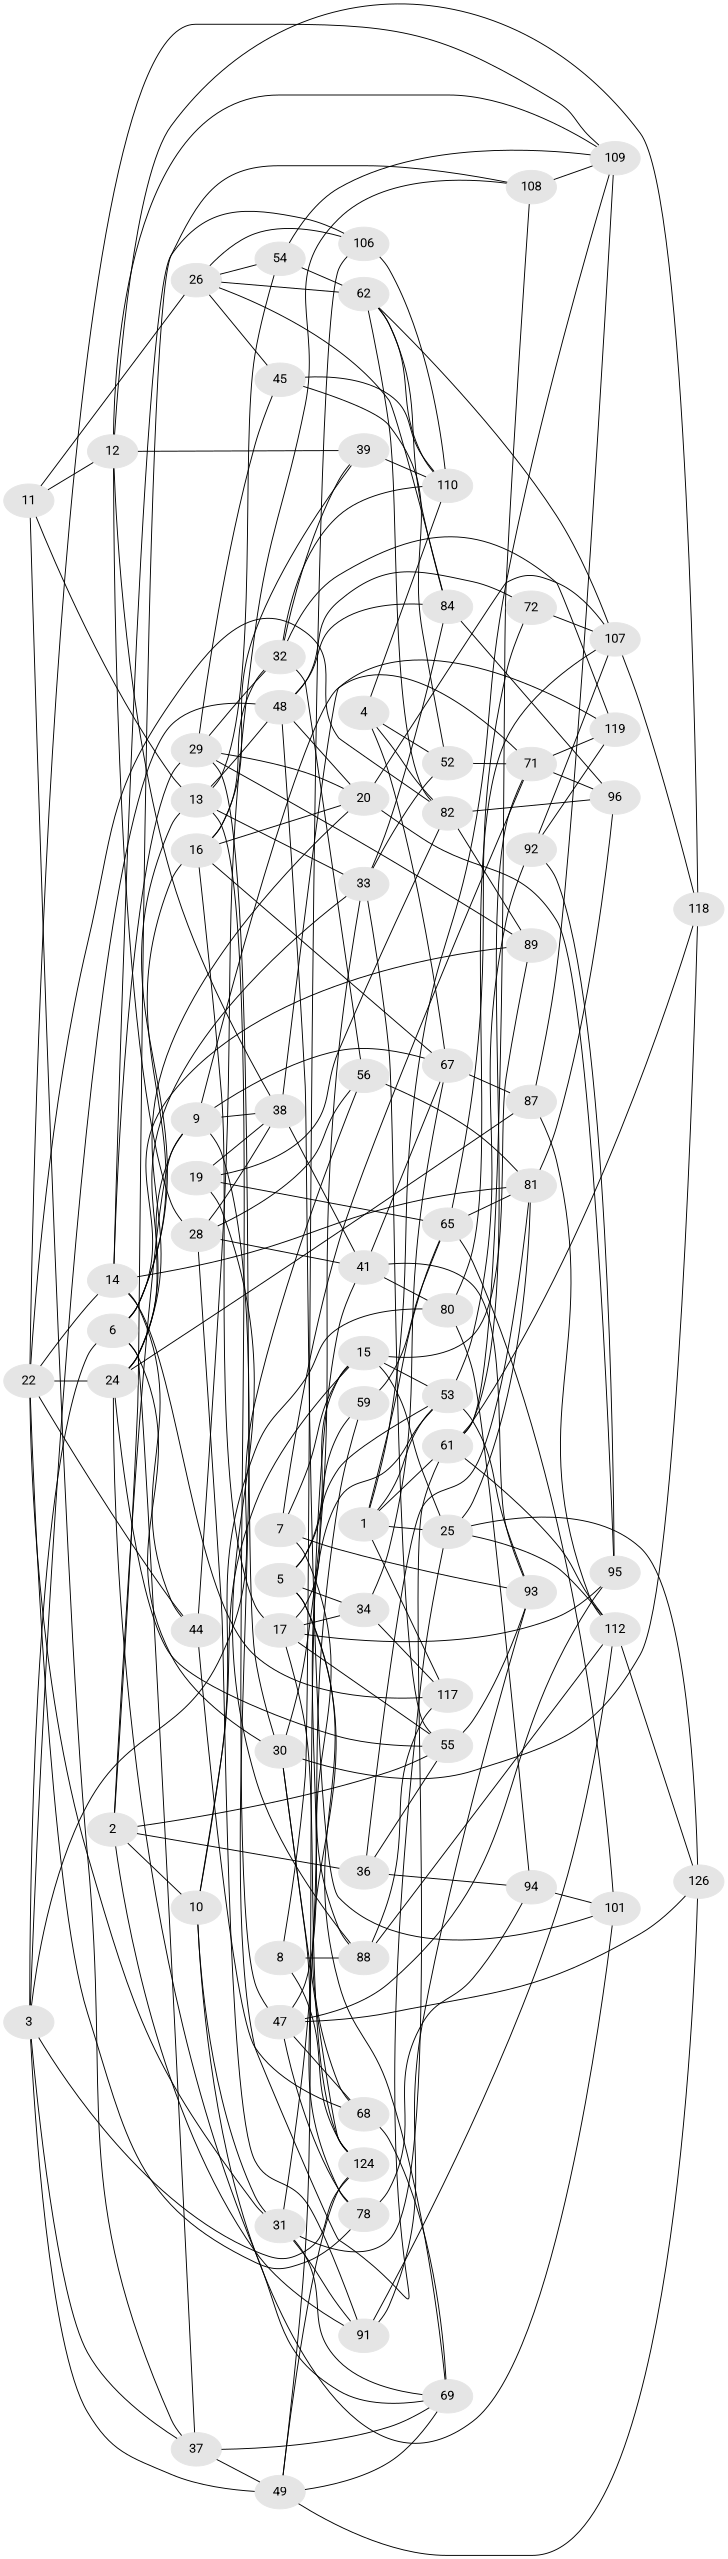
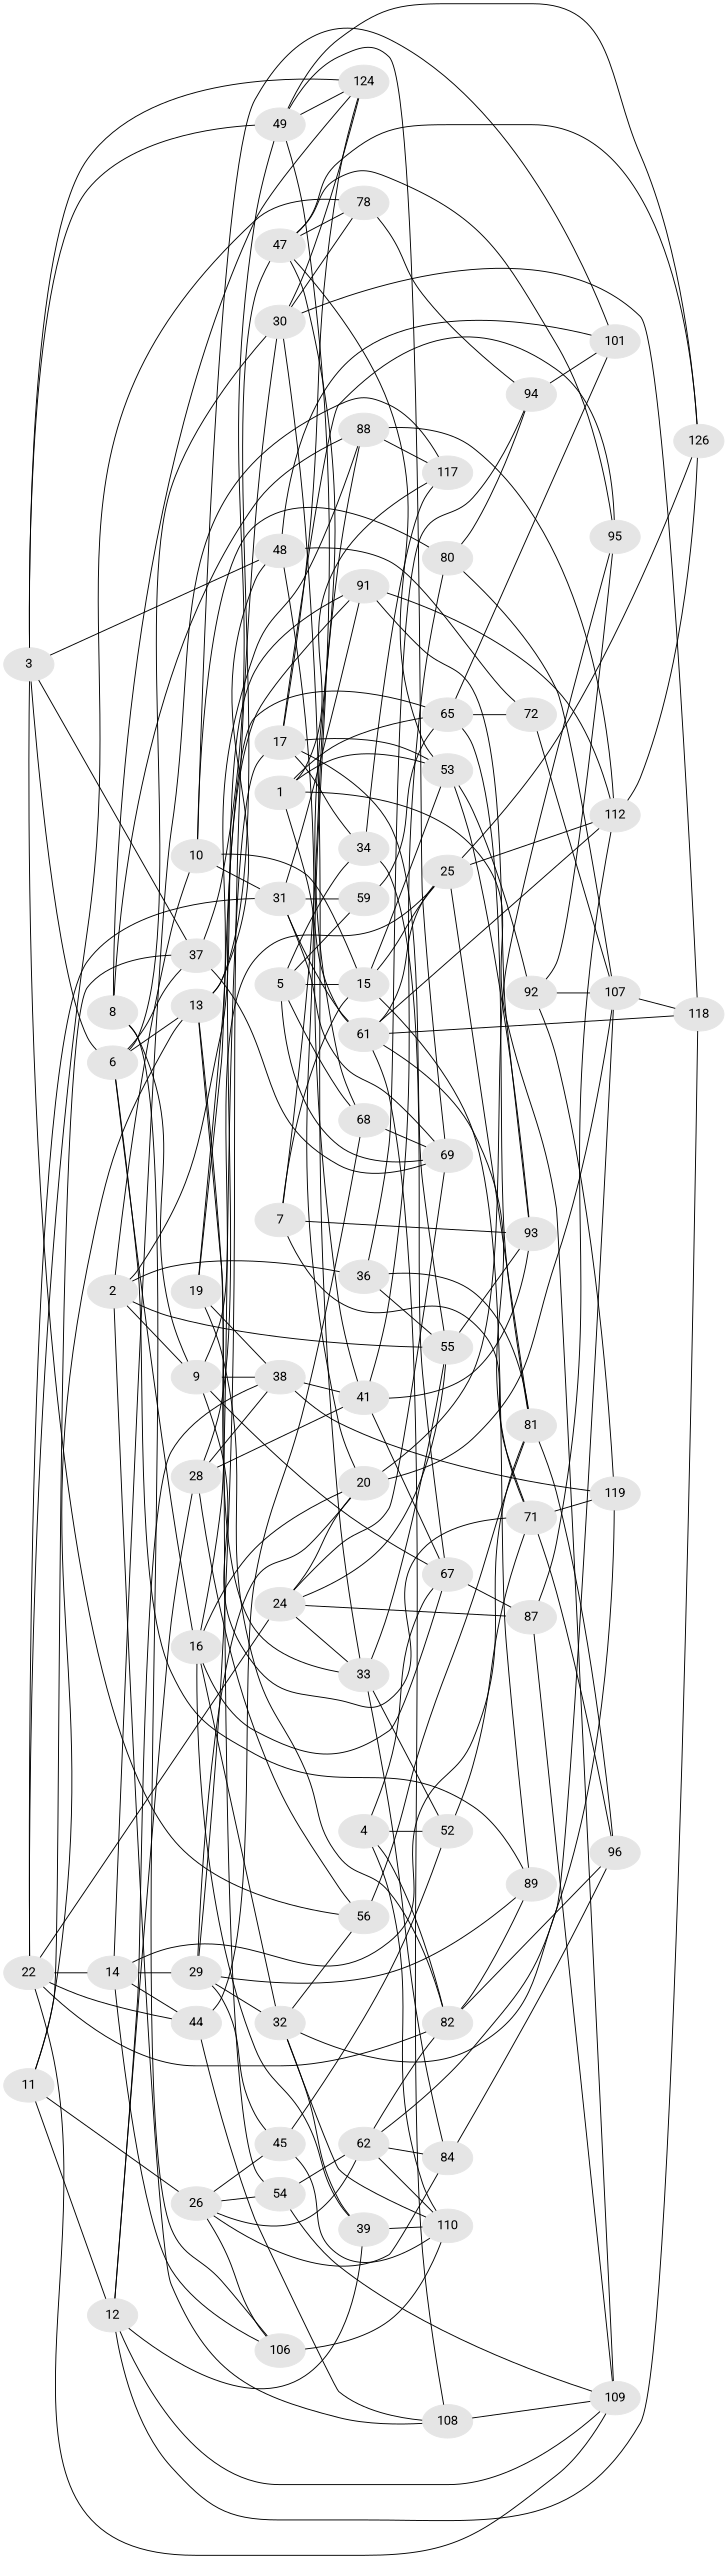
edge "84" -- "48": removed
edge "9" -- "24": now "9" -- "8"
edge "1" -- "25": now "61" -- "25"
